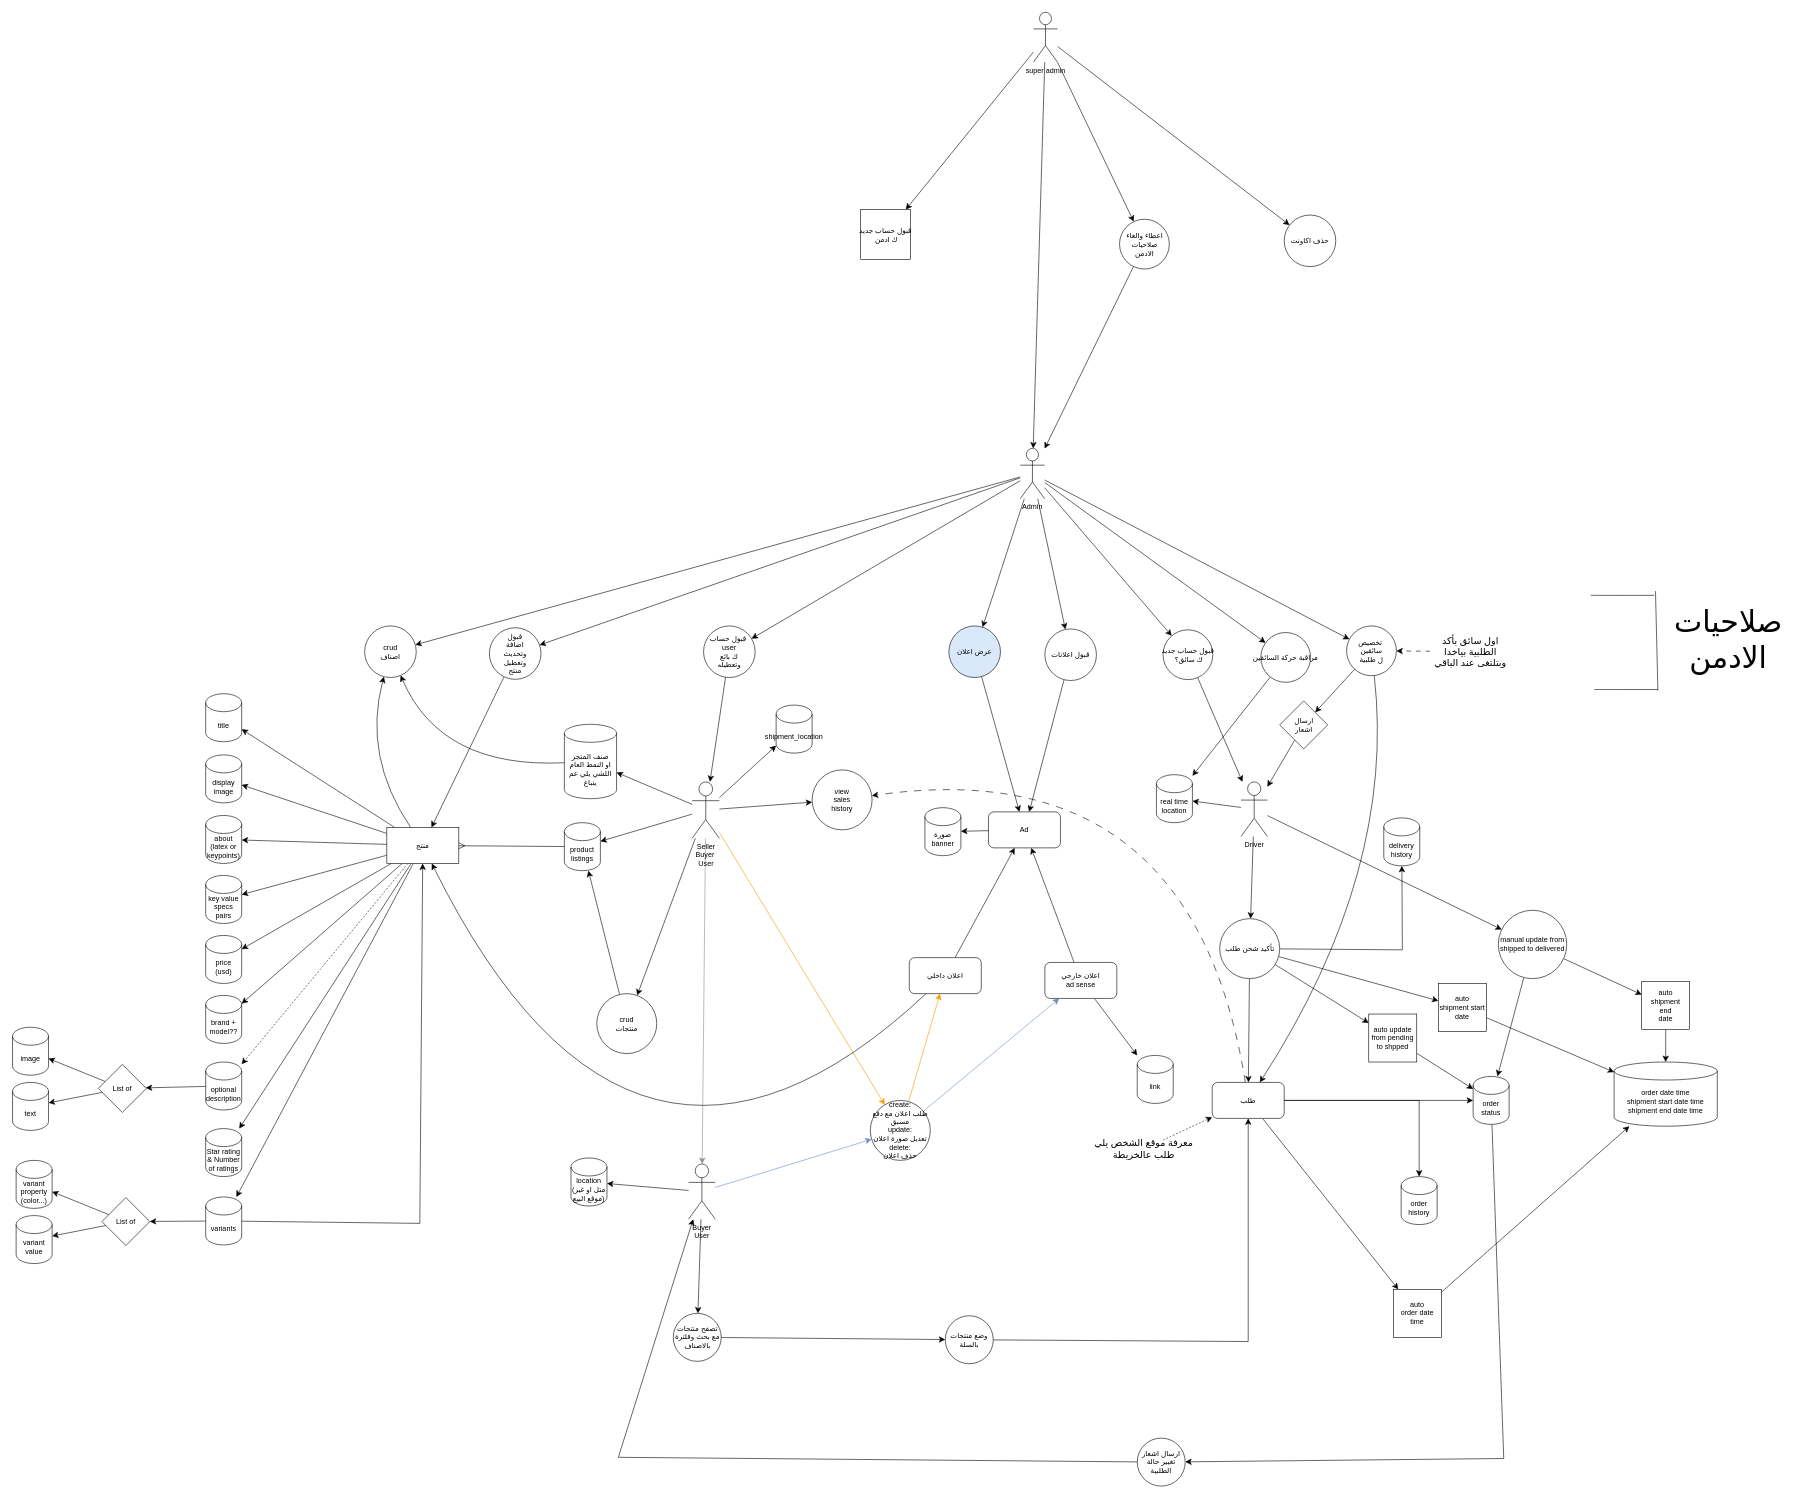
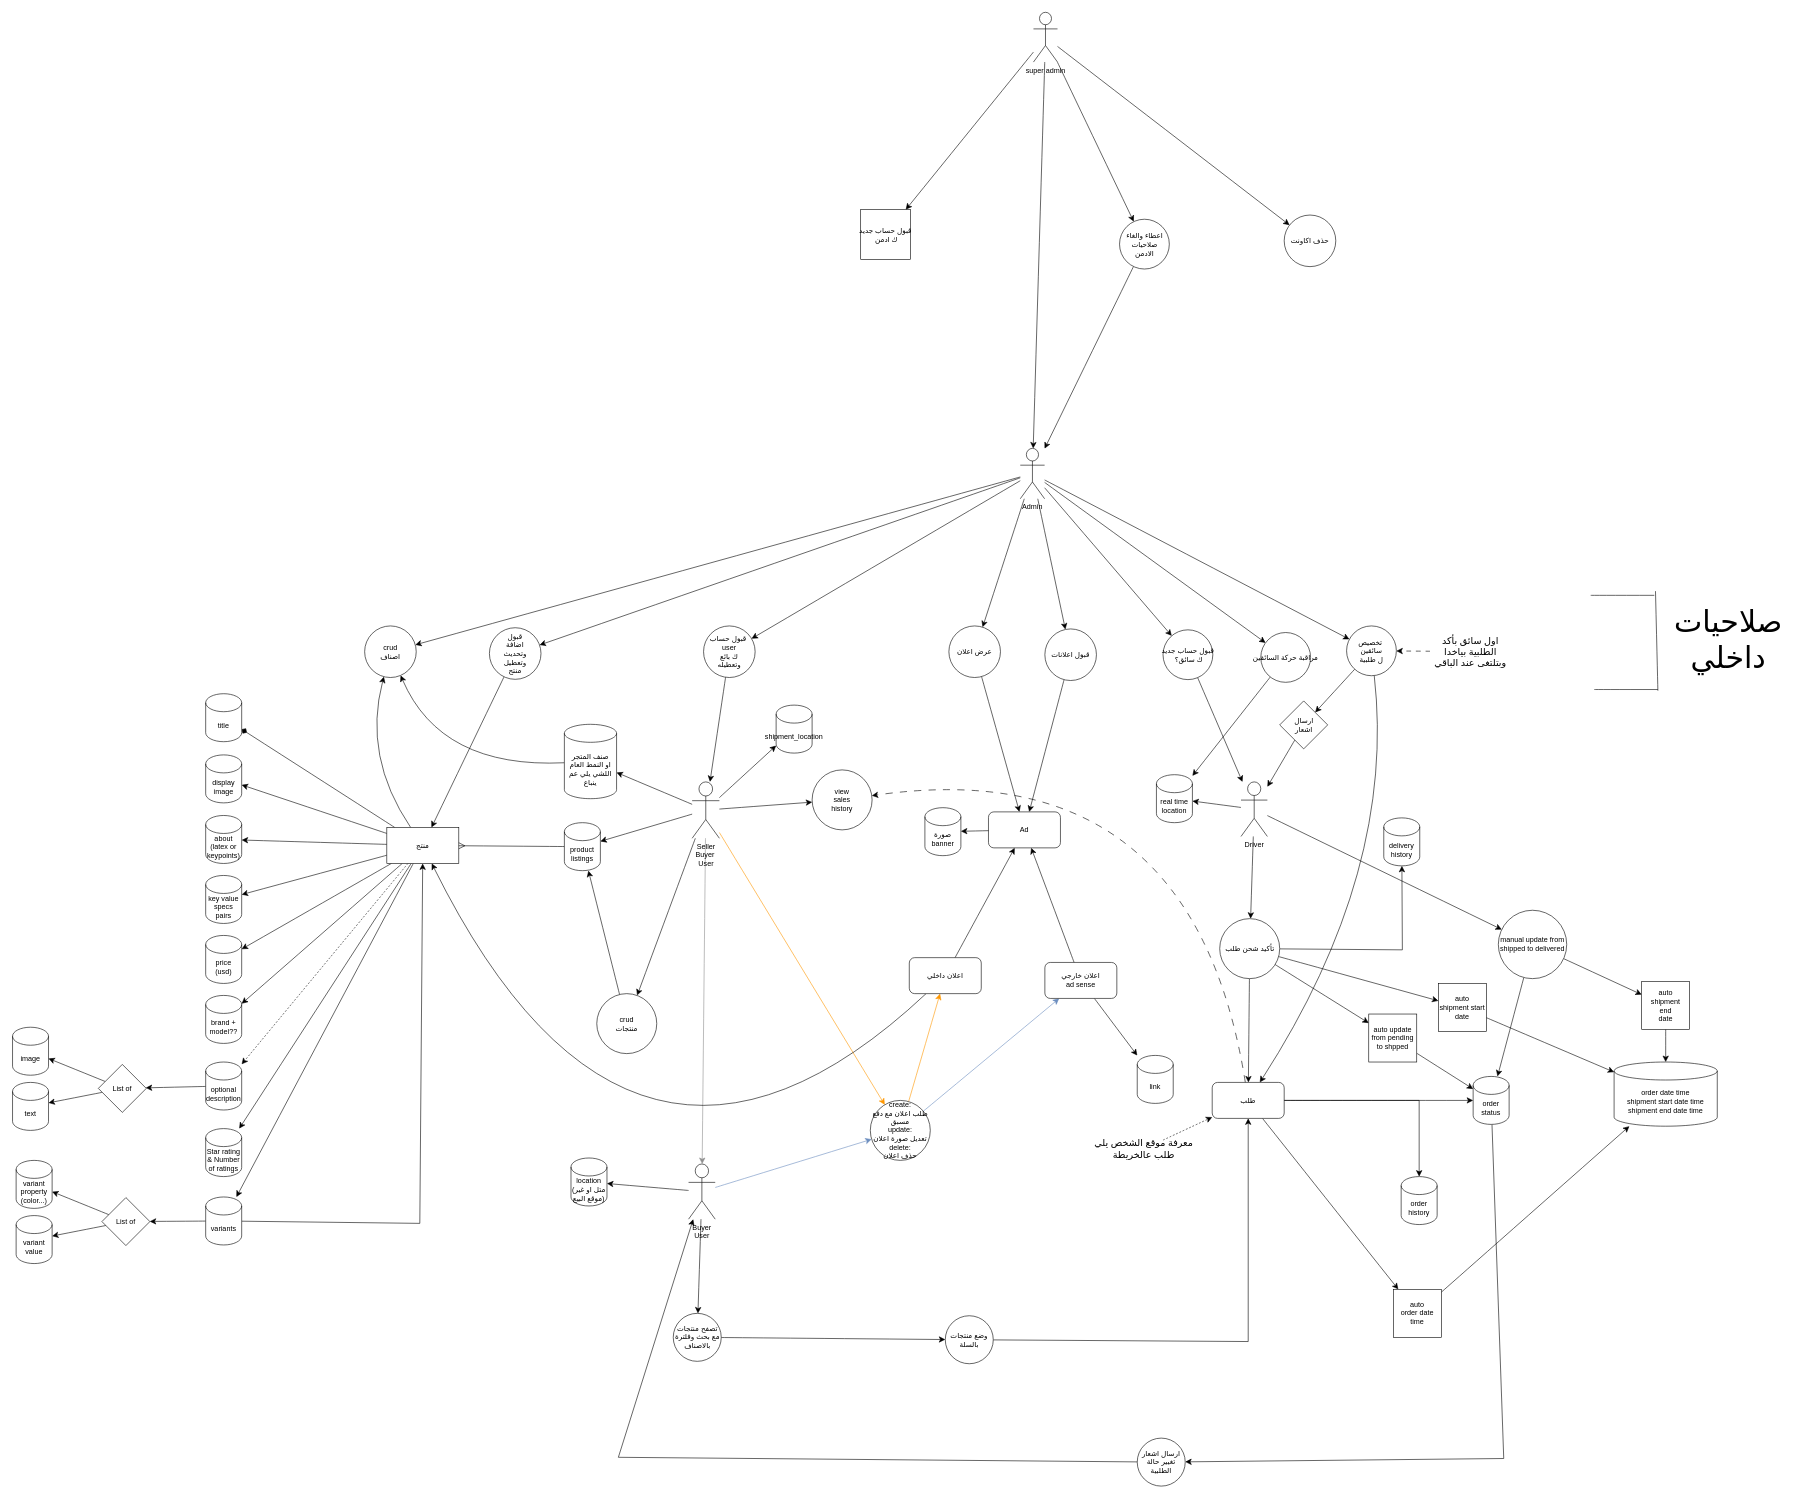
node "صلاحيات الادمن": label "صلاحيات الادمن" -> "صلاحيات داخلي"
node "عرض اعلان": fillcolor #dae8fc -> #ffffff
edge "منتج" -> "title": arrowhead classic -> diamond
